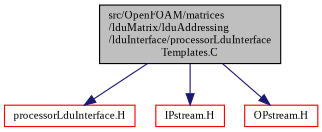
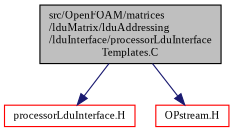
node "IPstream.H": removed
